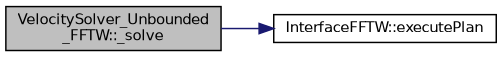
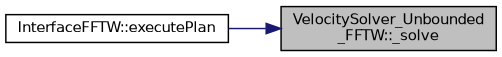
edge "VelocitySolver_Unbounded _FFTW::_solve" -> "InterfaceFFTW::executePlan": reversed
